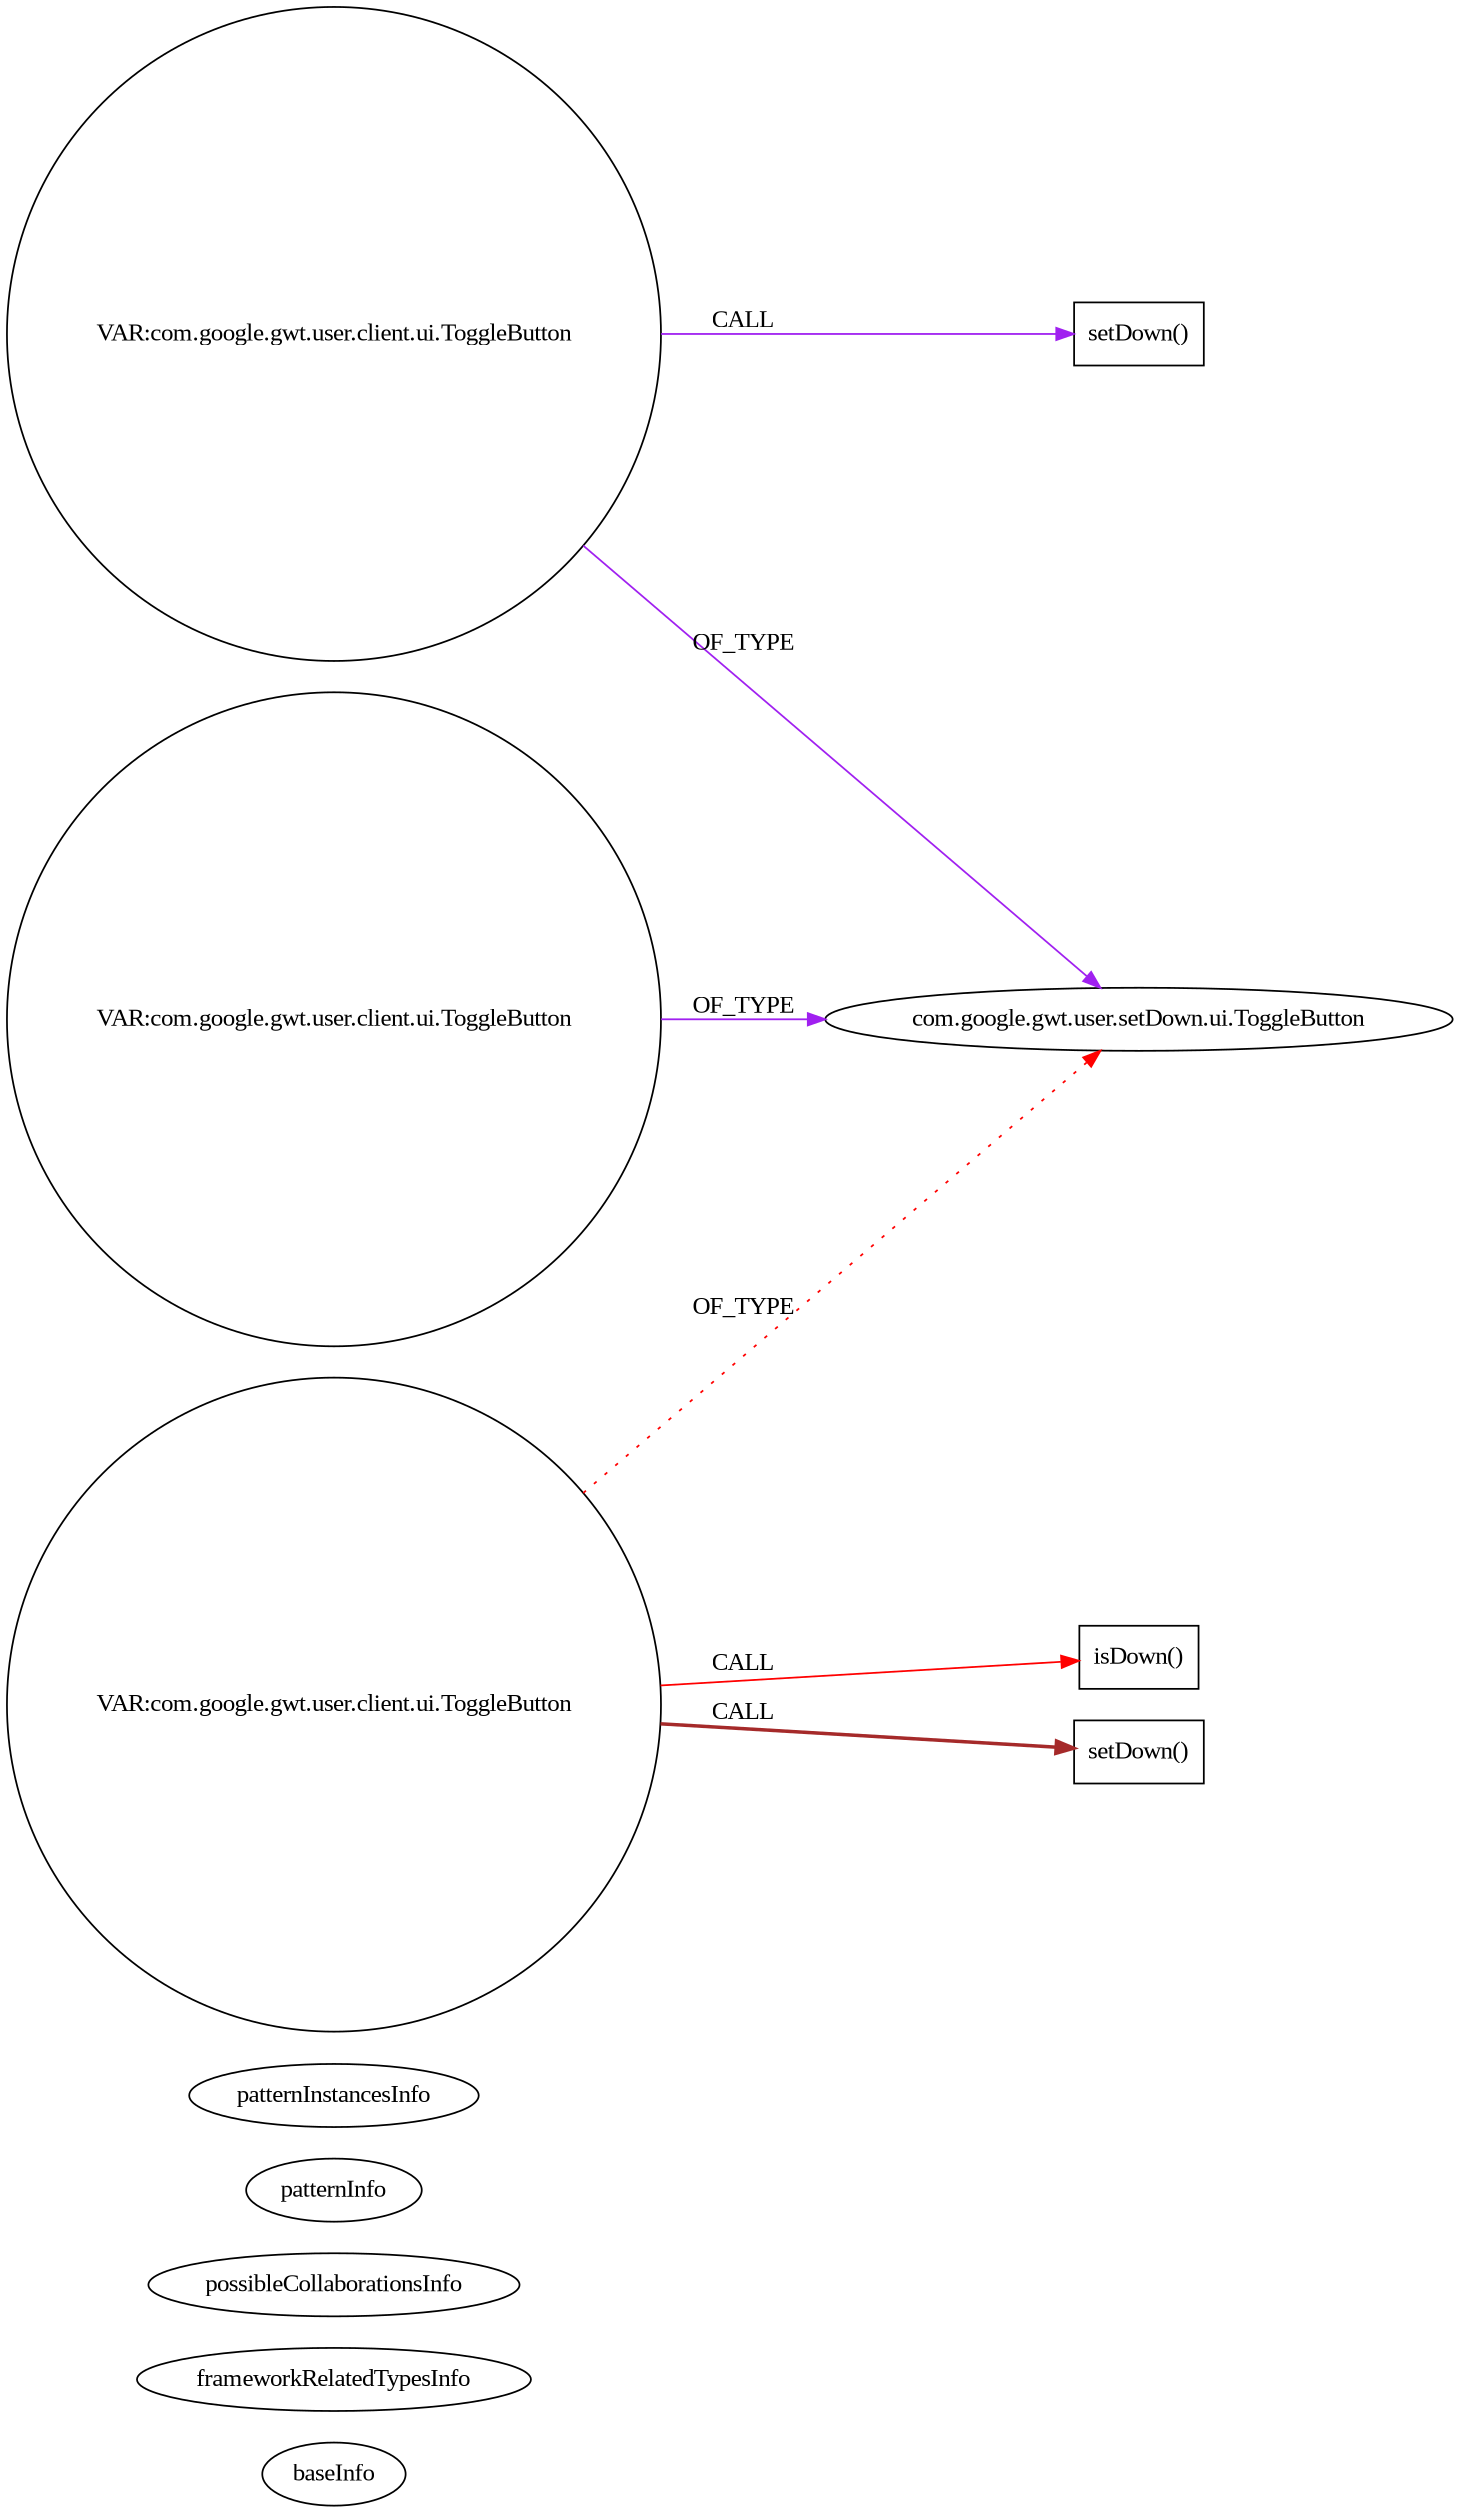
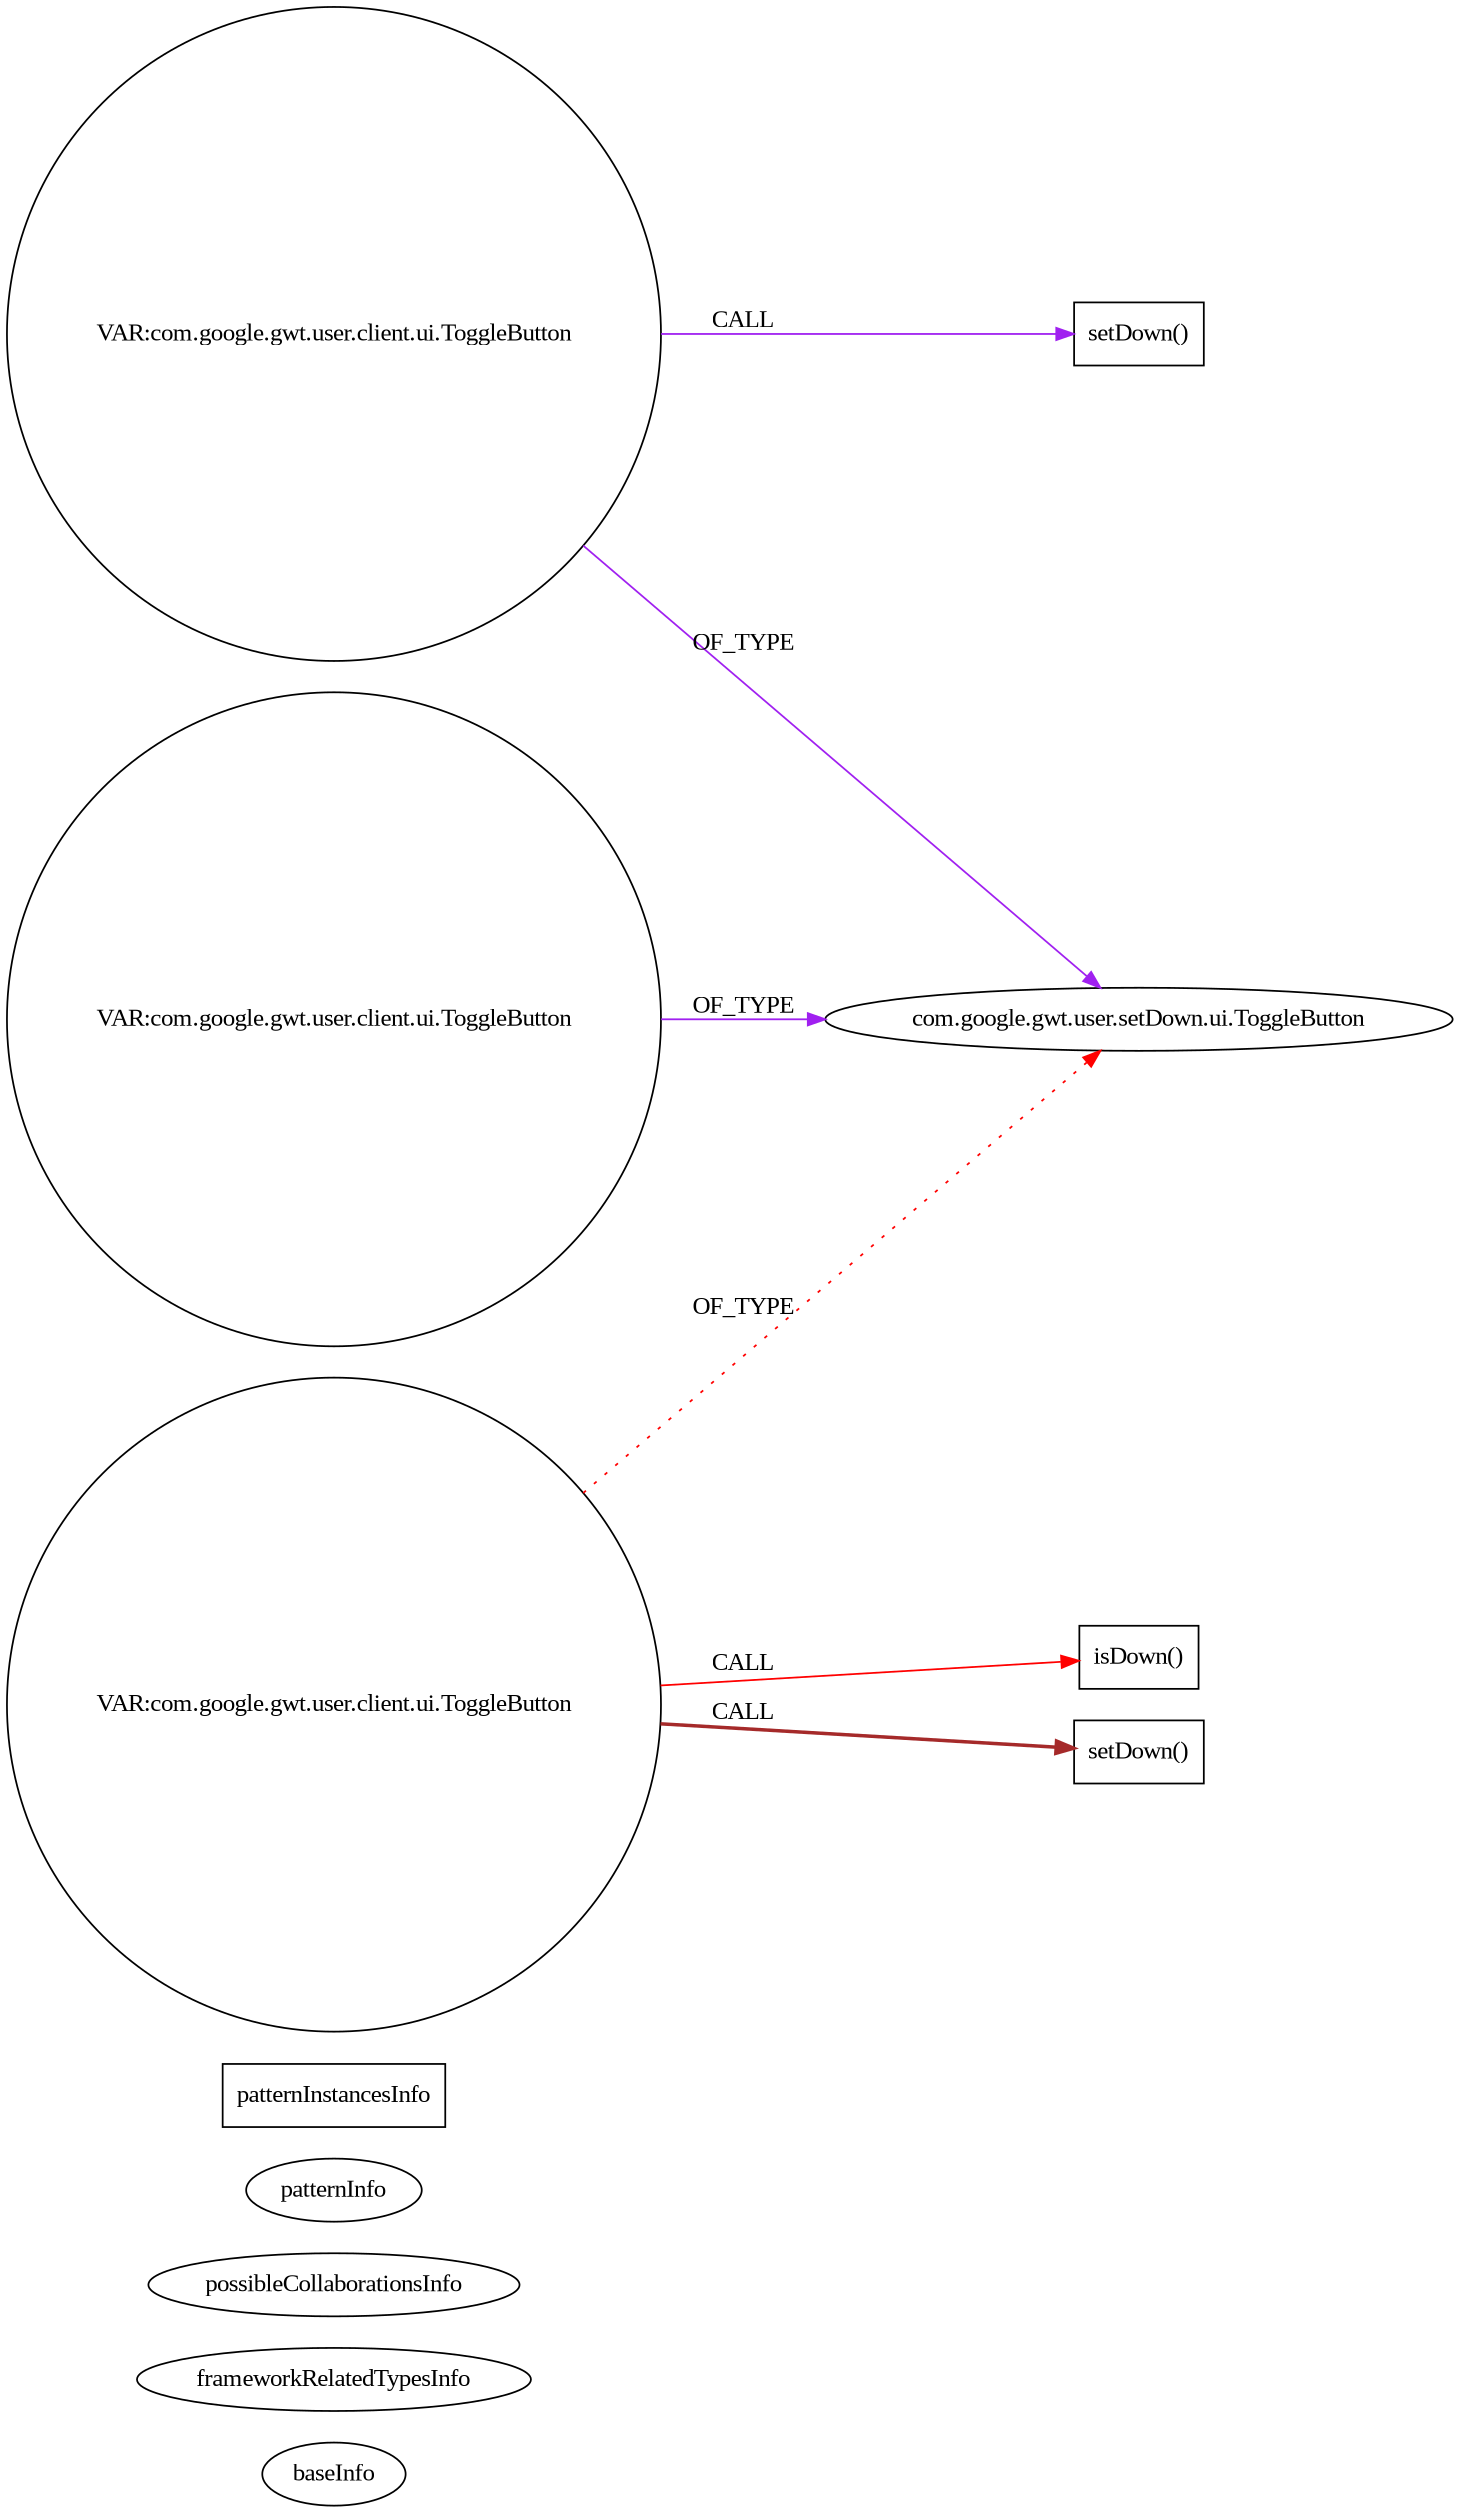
node "patternInstancesInfo": shape ellipse -> box
